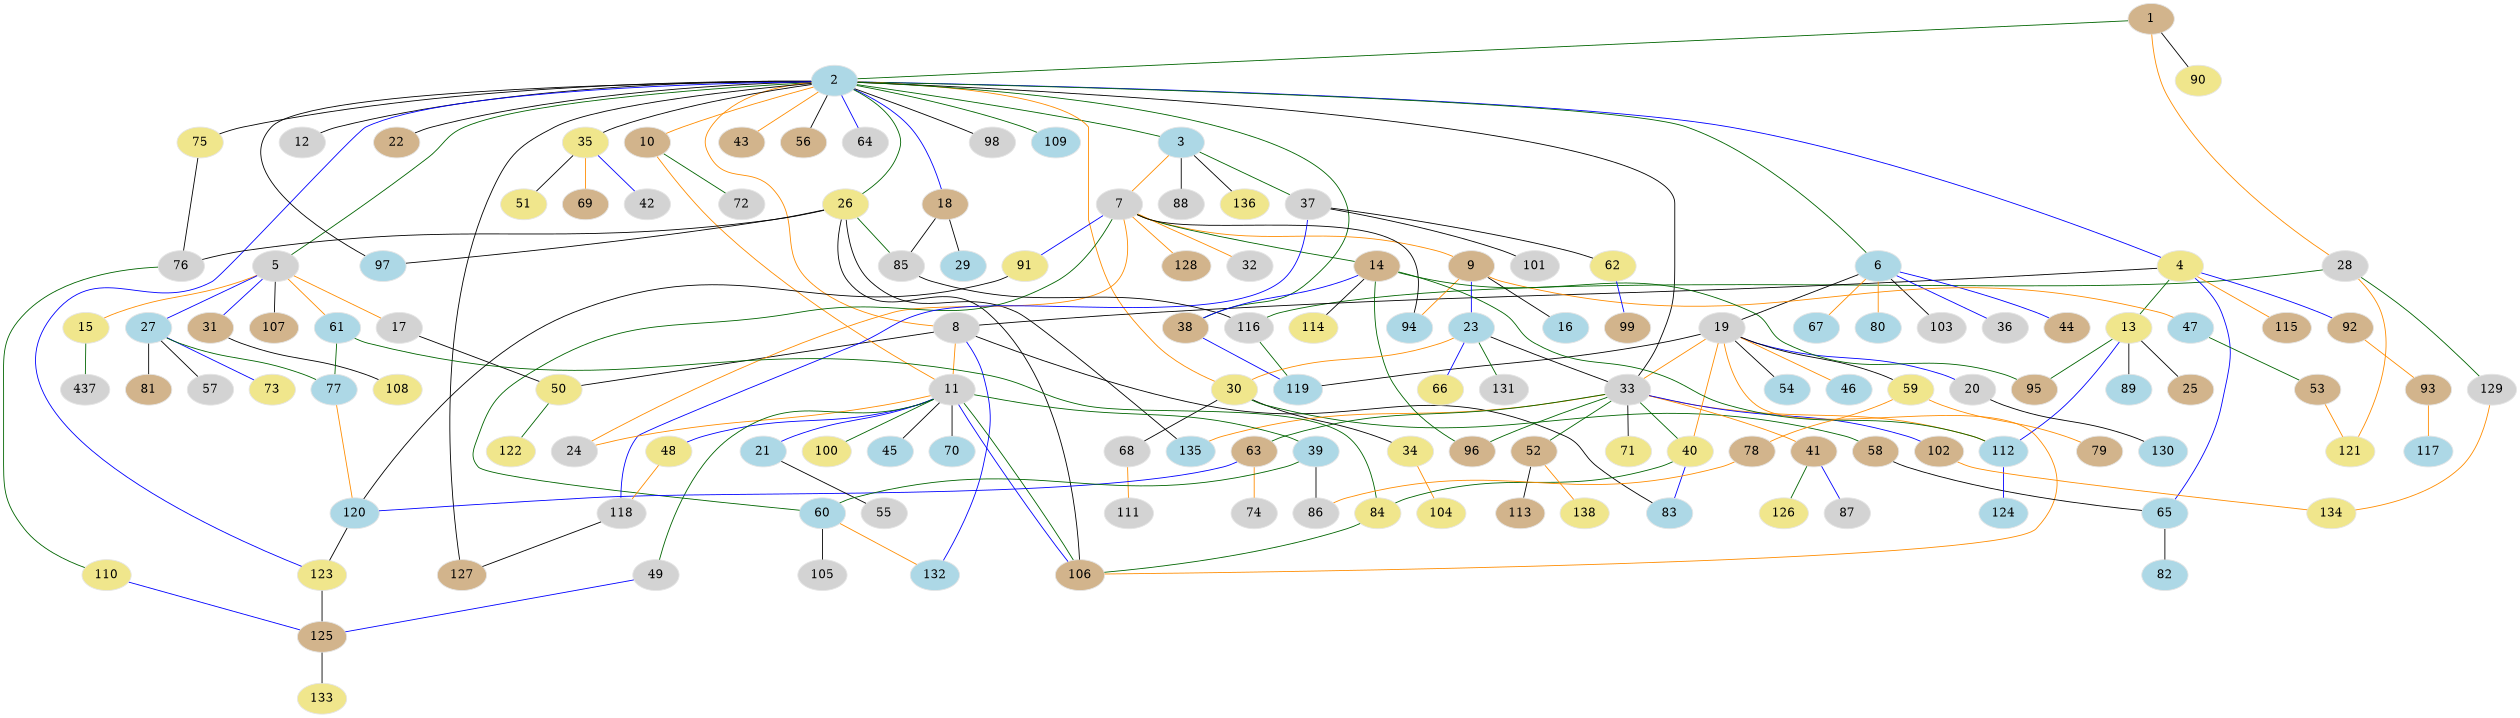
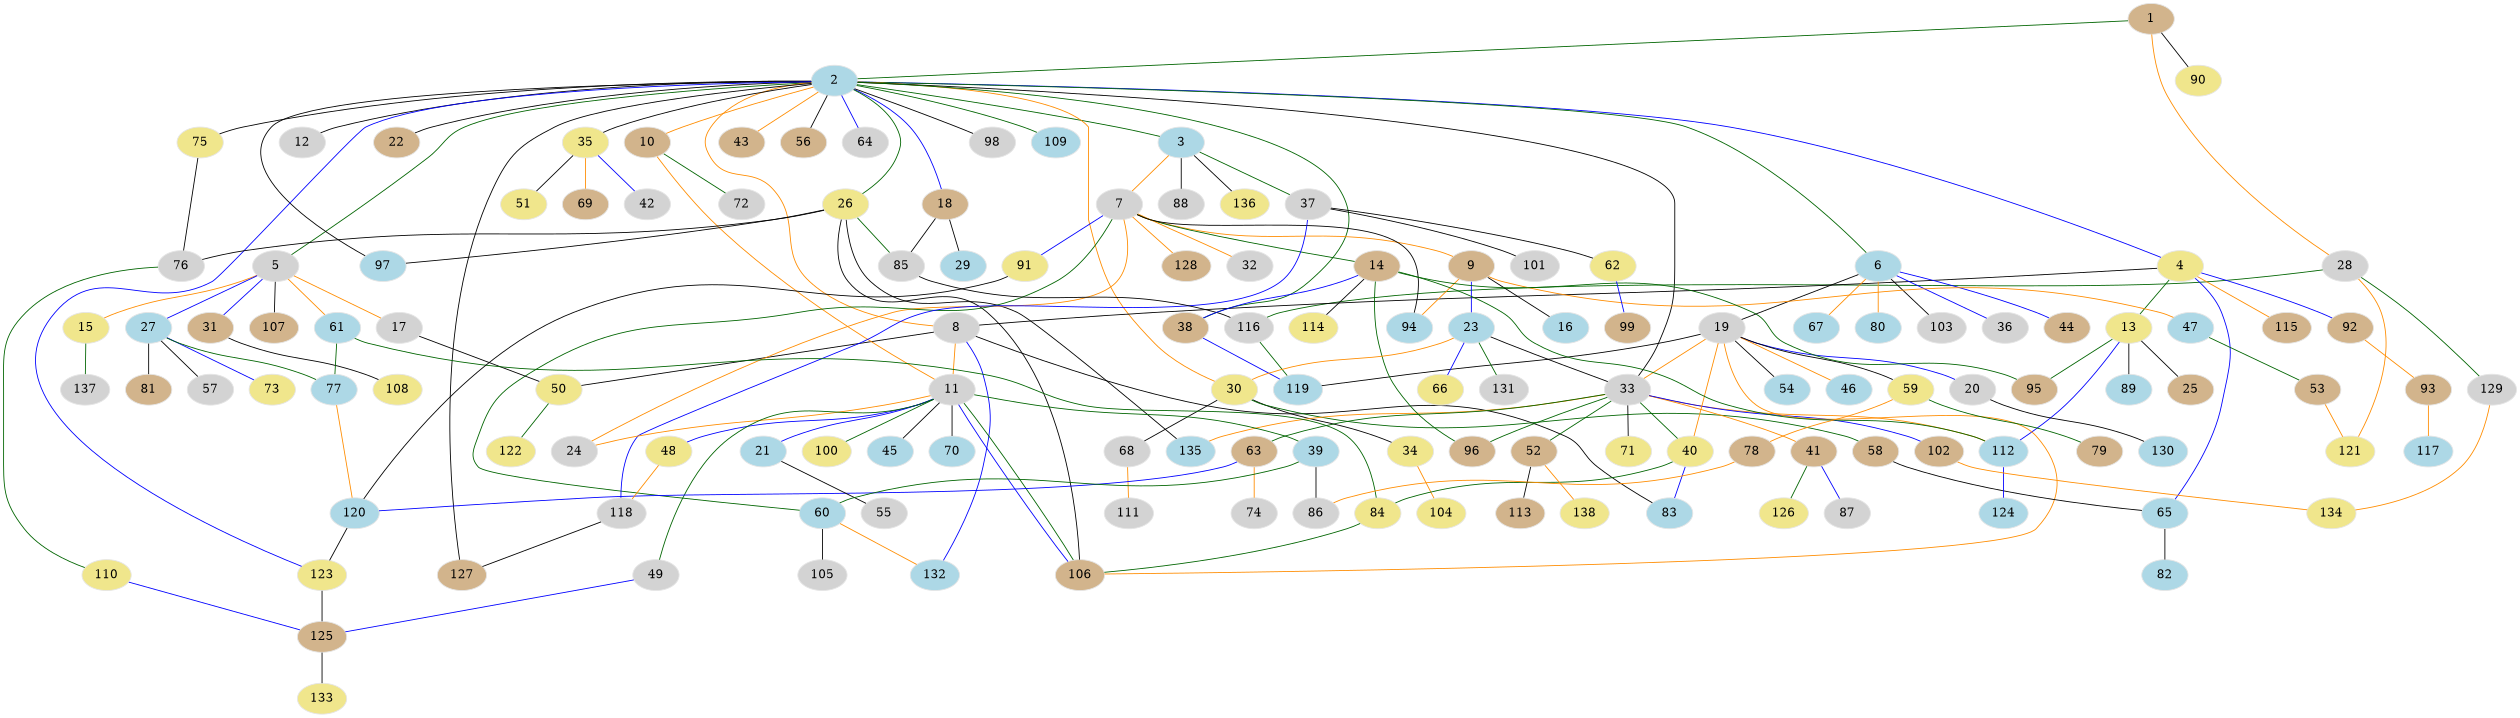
node "437": label "437" -> "137"
edge "59" -- "79": color darkorange -> darkgreen
